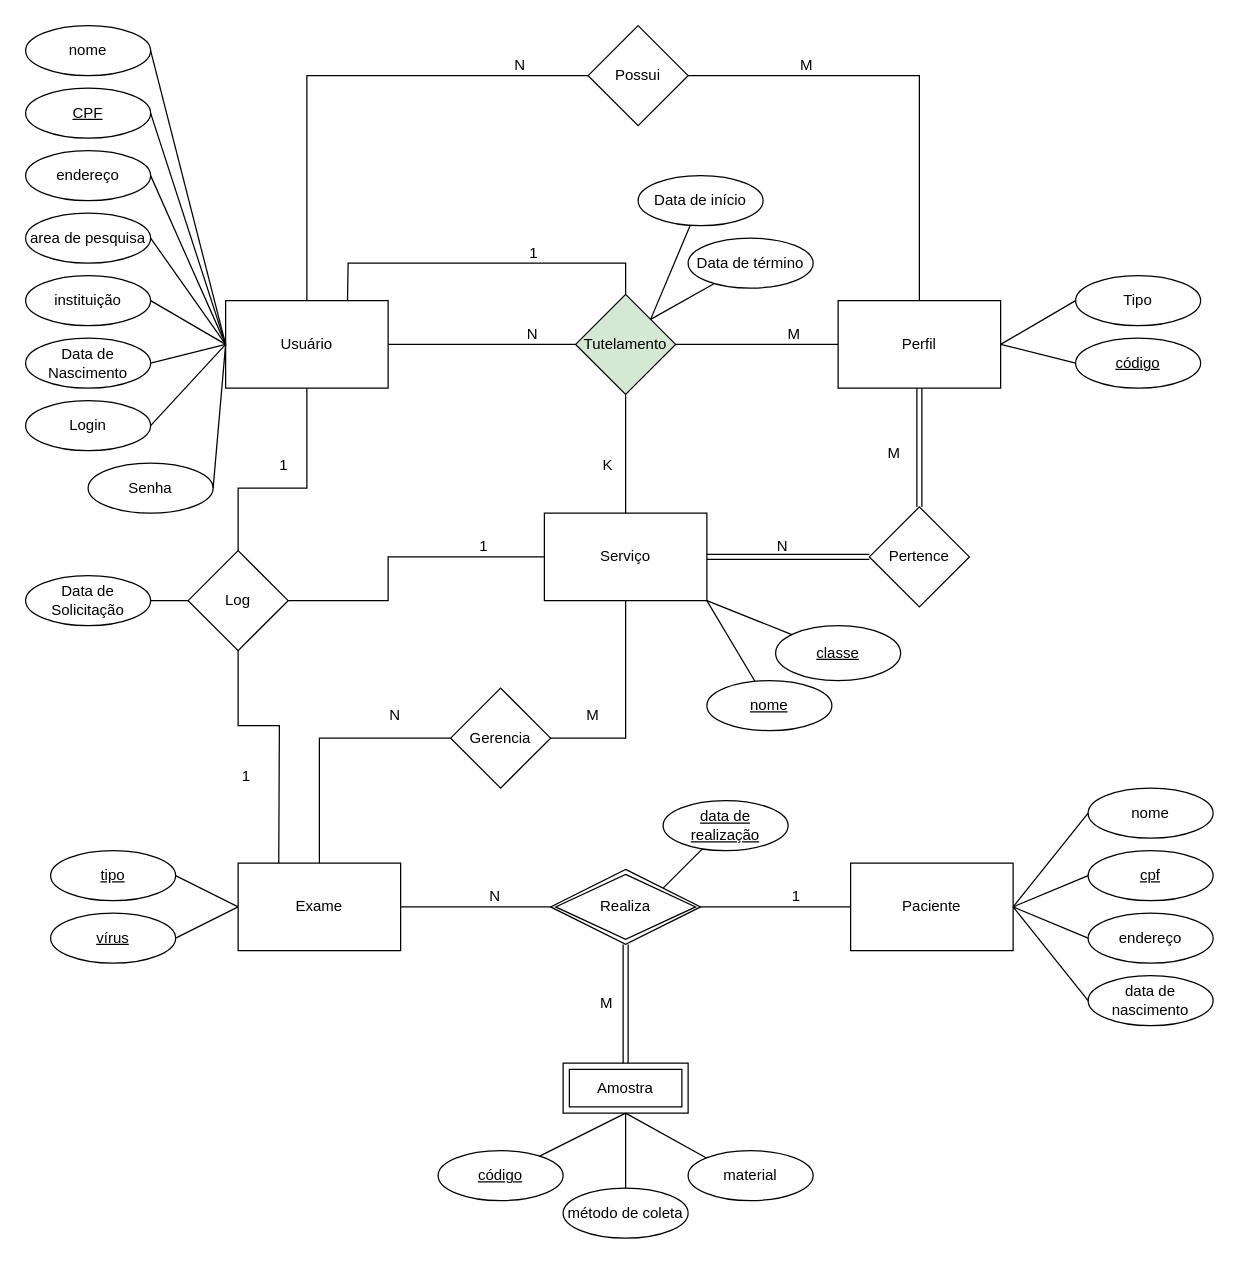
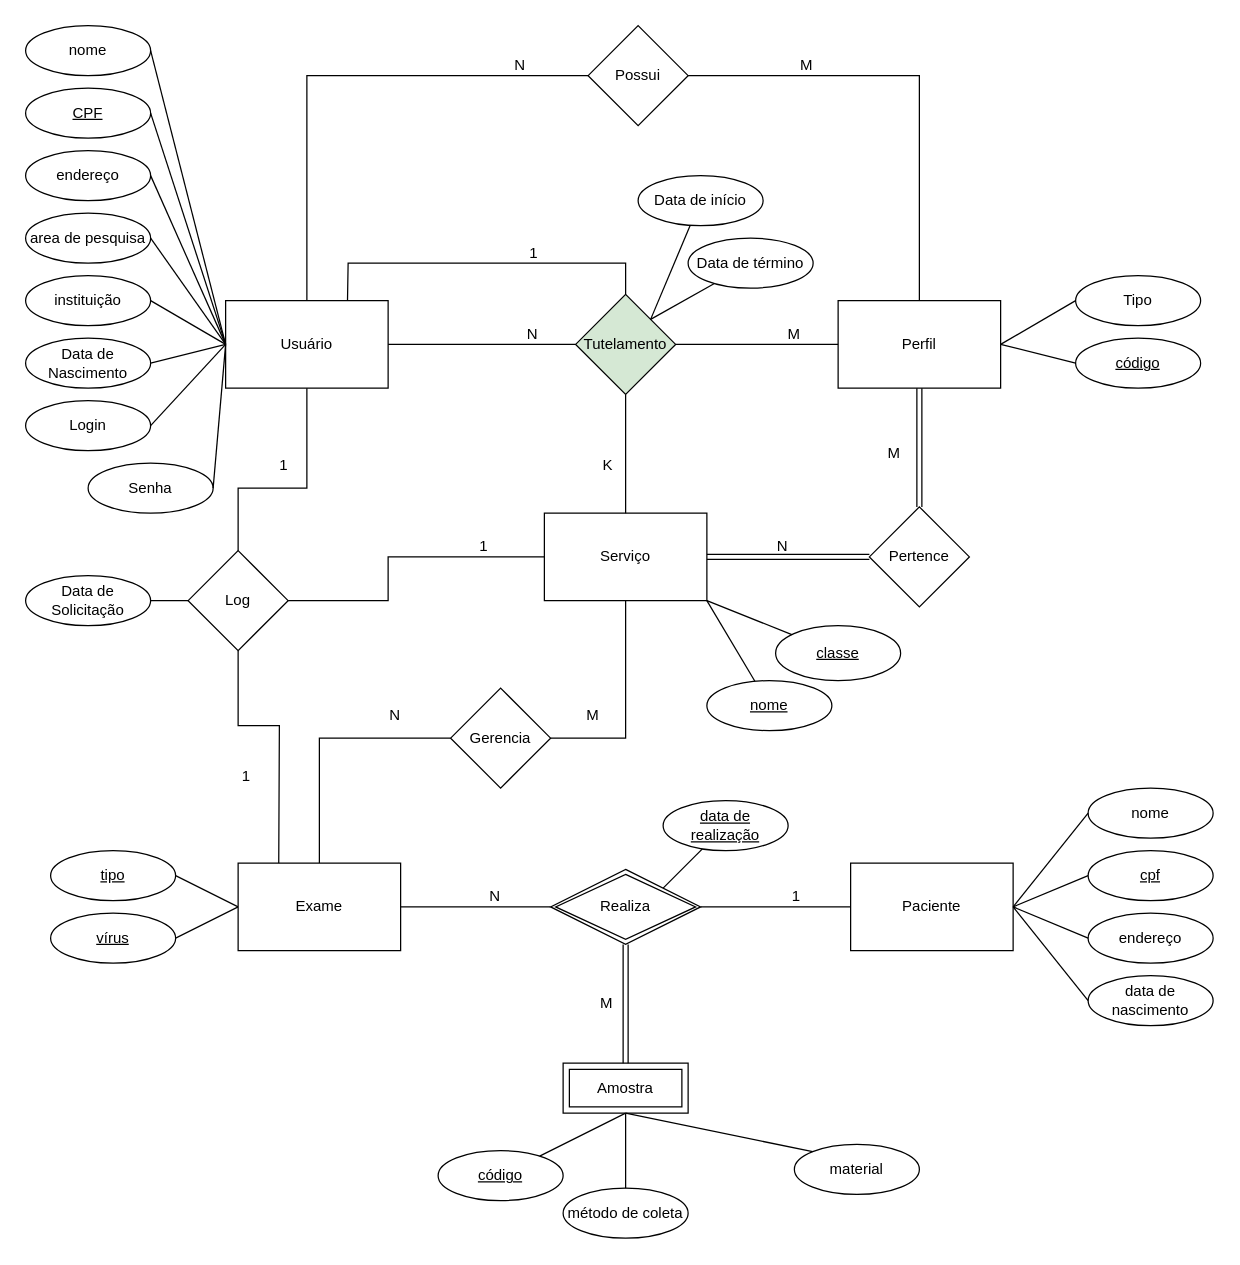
node "material": moved (751, 1176) -> (857, 1169)
